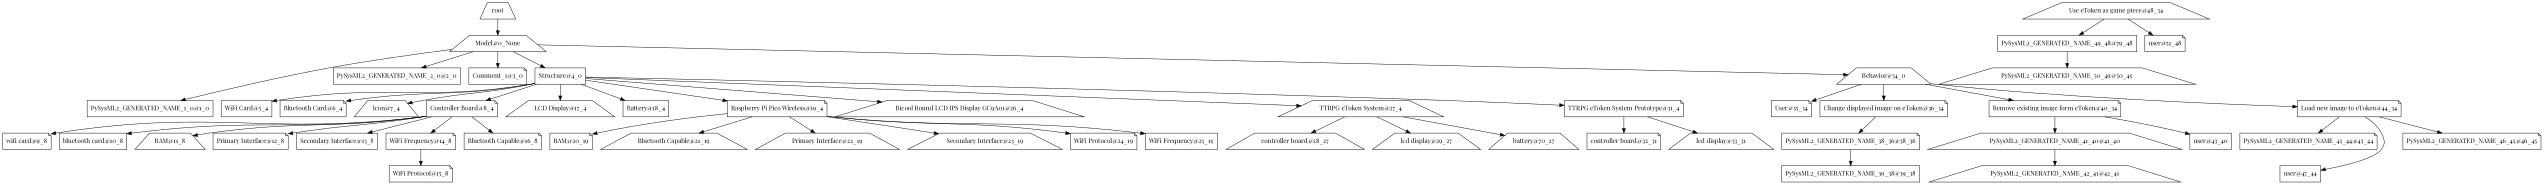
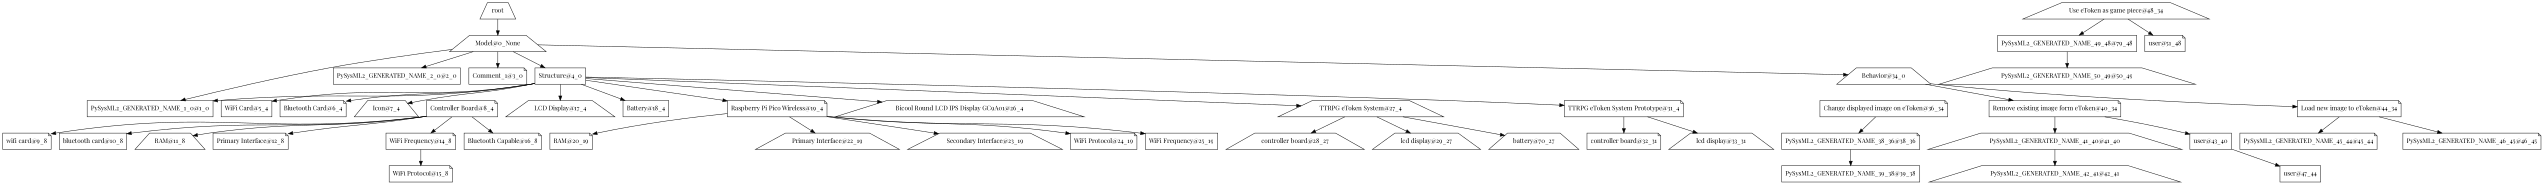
edge "Behavior@34_0" -> "Change displayed image on eToken@36_34": removed
edge "Structure@4_0" -> "Controller Board@8_4": now "Structure@4_0" -> "PySysML2_GENERATED_NAME_1_0@1_0"
node "User@35_34": removed
node "Secondary Interface@13_8": removed
node "Bluetooth Capable@21_19": removed
edge "Load new image to eToken@44_34" -> "user@47_44": now "user@43_40" -> "user@47_44"
